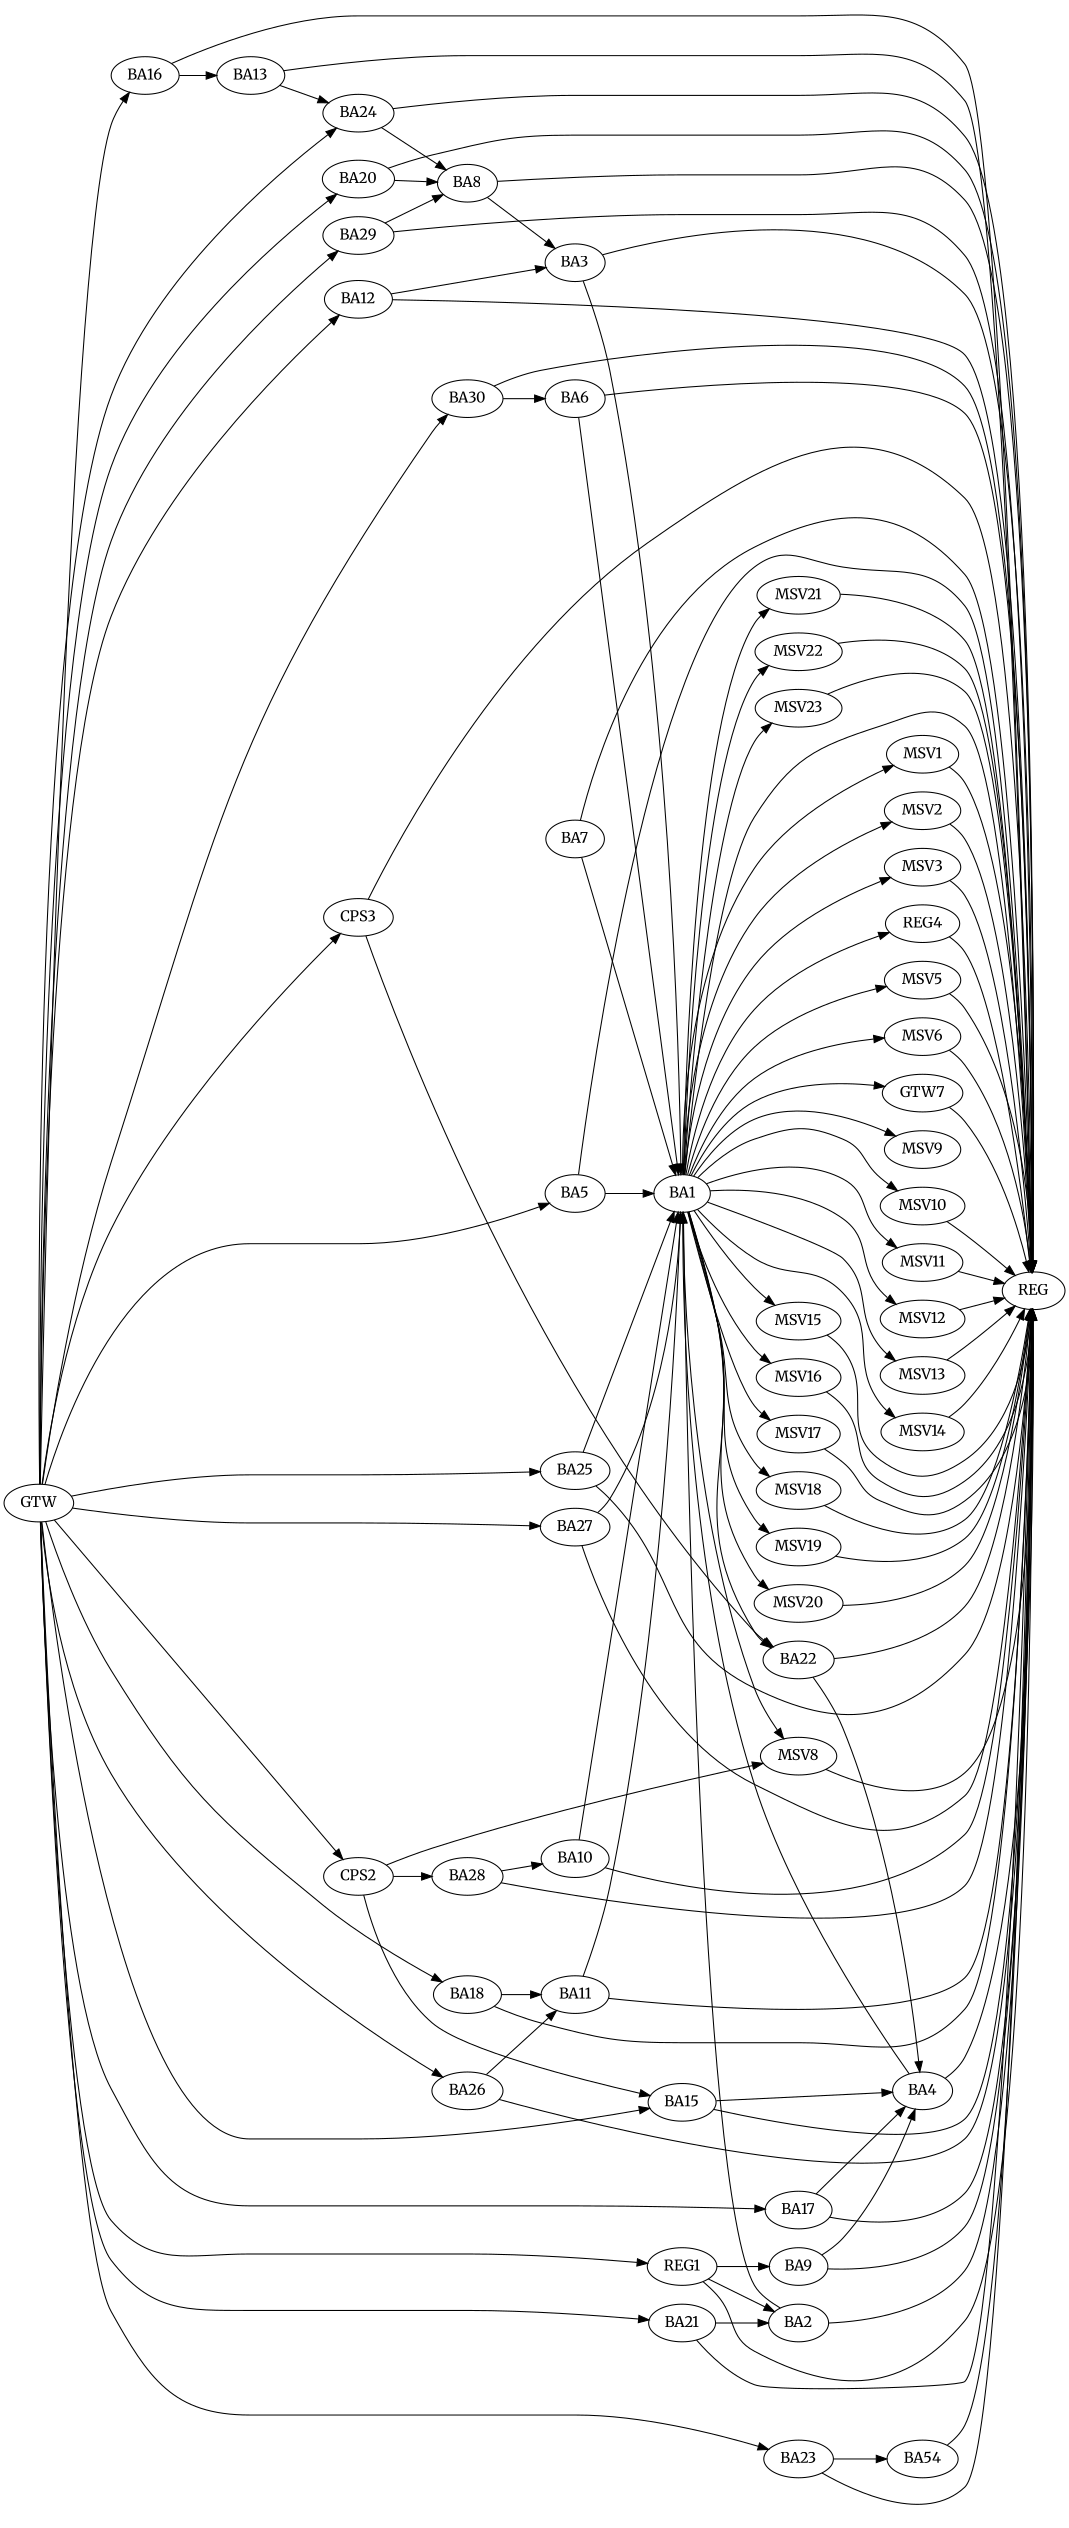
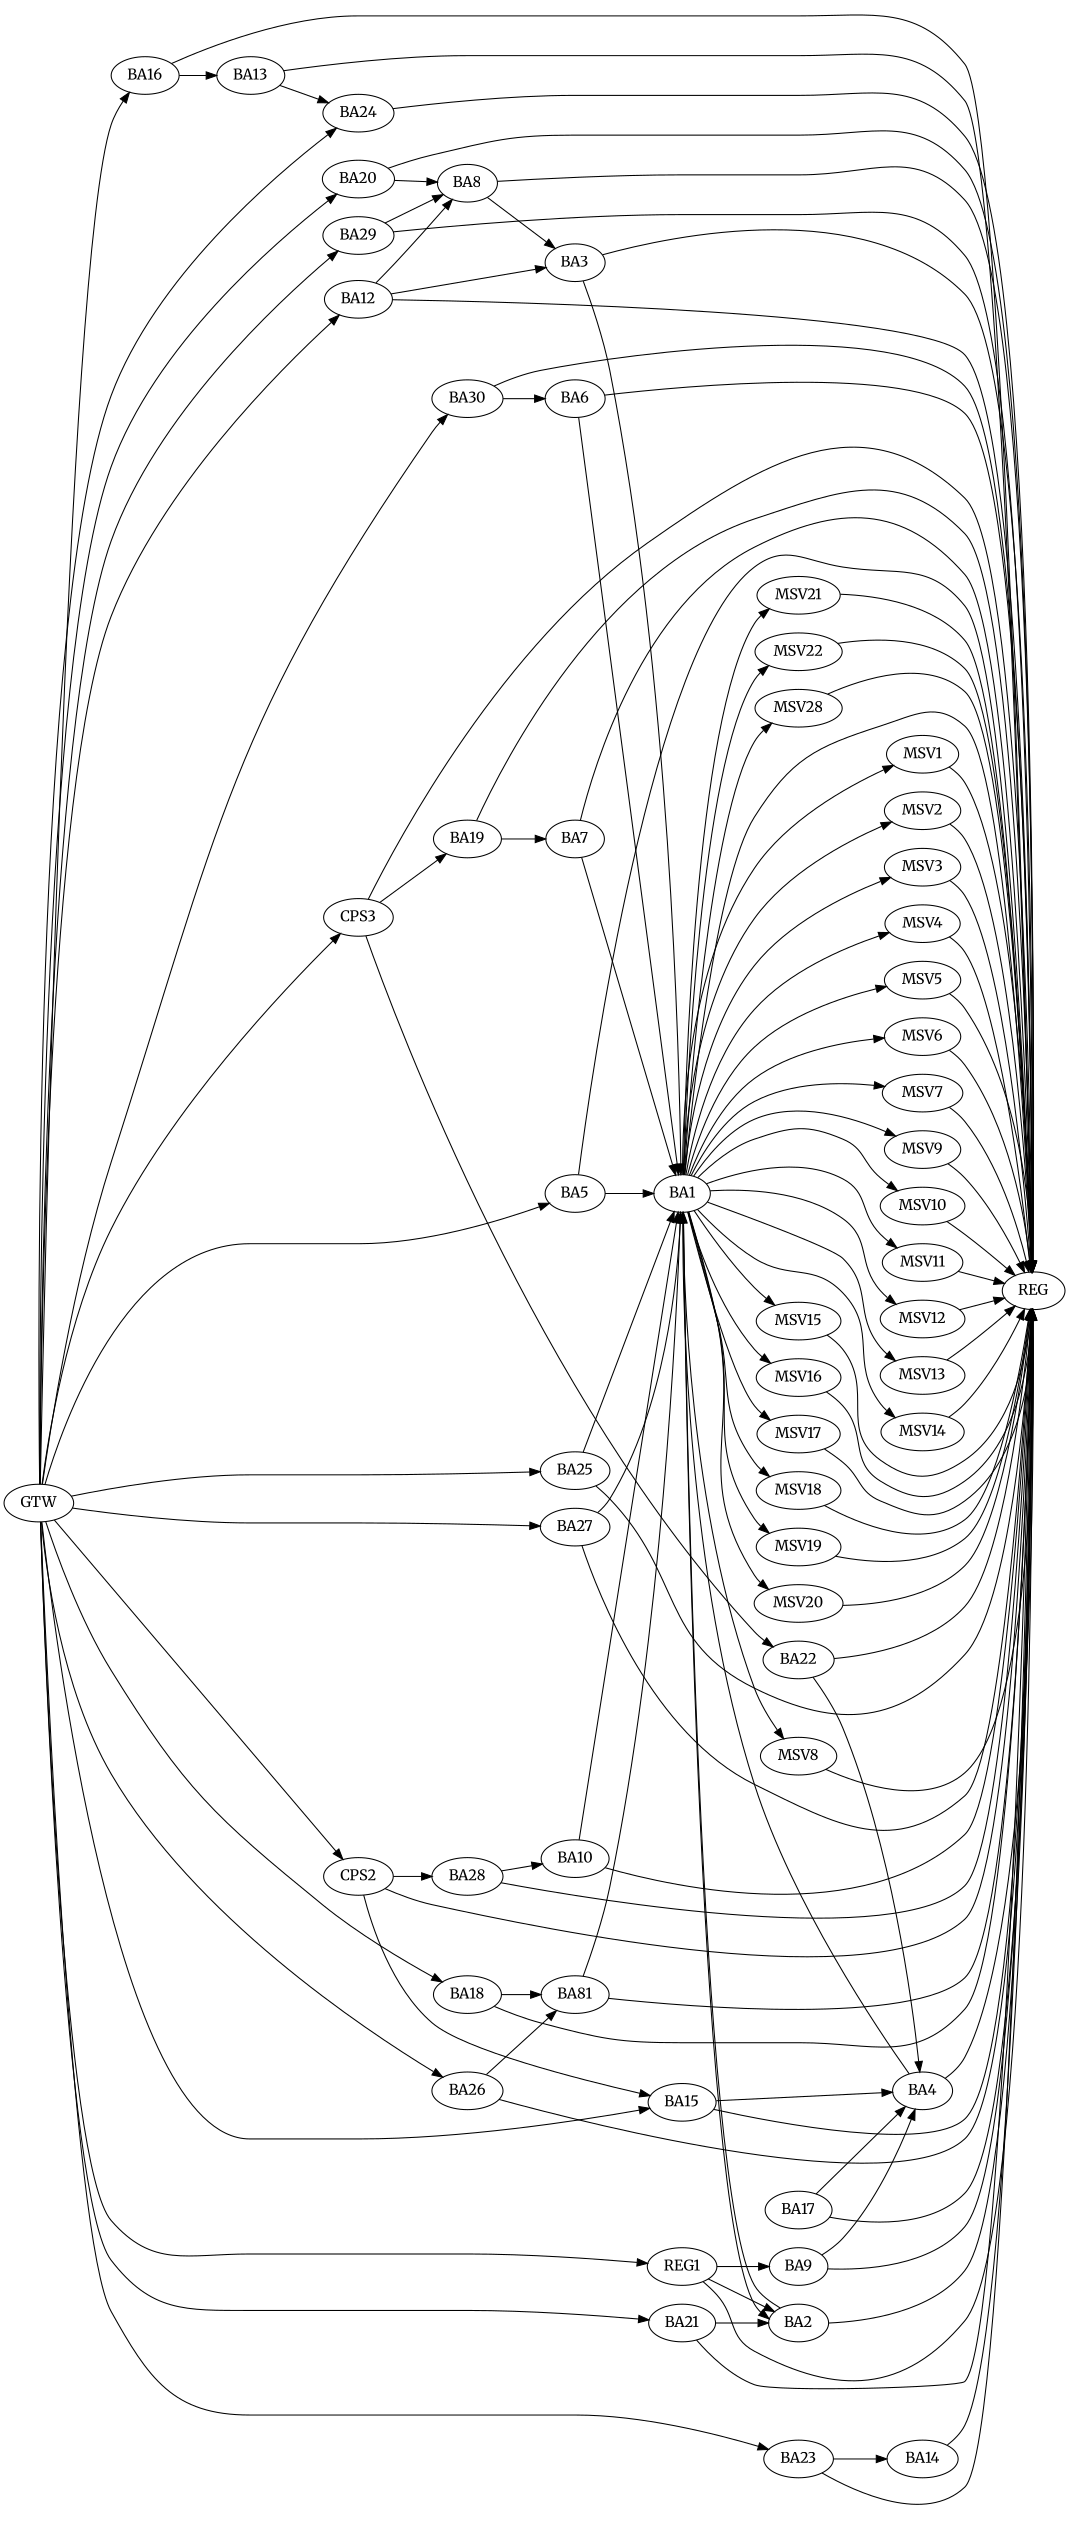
edge "BA24" -> "BA8": now "BA12" -> "BA8"
node "MSV23": label "MSV23" -> "MSV28"
node "BA19": added
node "REG4": label "REG4" -> "MSV4"
node "GTW7": label "GTW7" -> "MSV7"
edge "MSV9" -> "REG": added
edge "BA1" -> "BA22": now "BA1" -> "BA2"
edge "CPS2" -> "MSV8": now "CPS2" -> "REG"
node "BA11": label "BA11" -> "BA81"
edge "GTW" -> "BA17": removed
node "BA54": label "BA54" -> "BA14"
